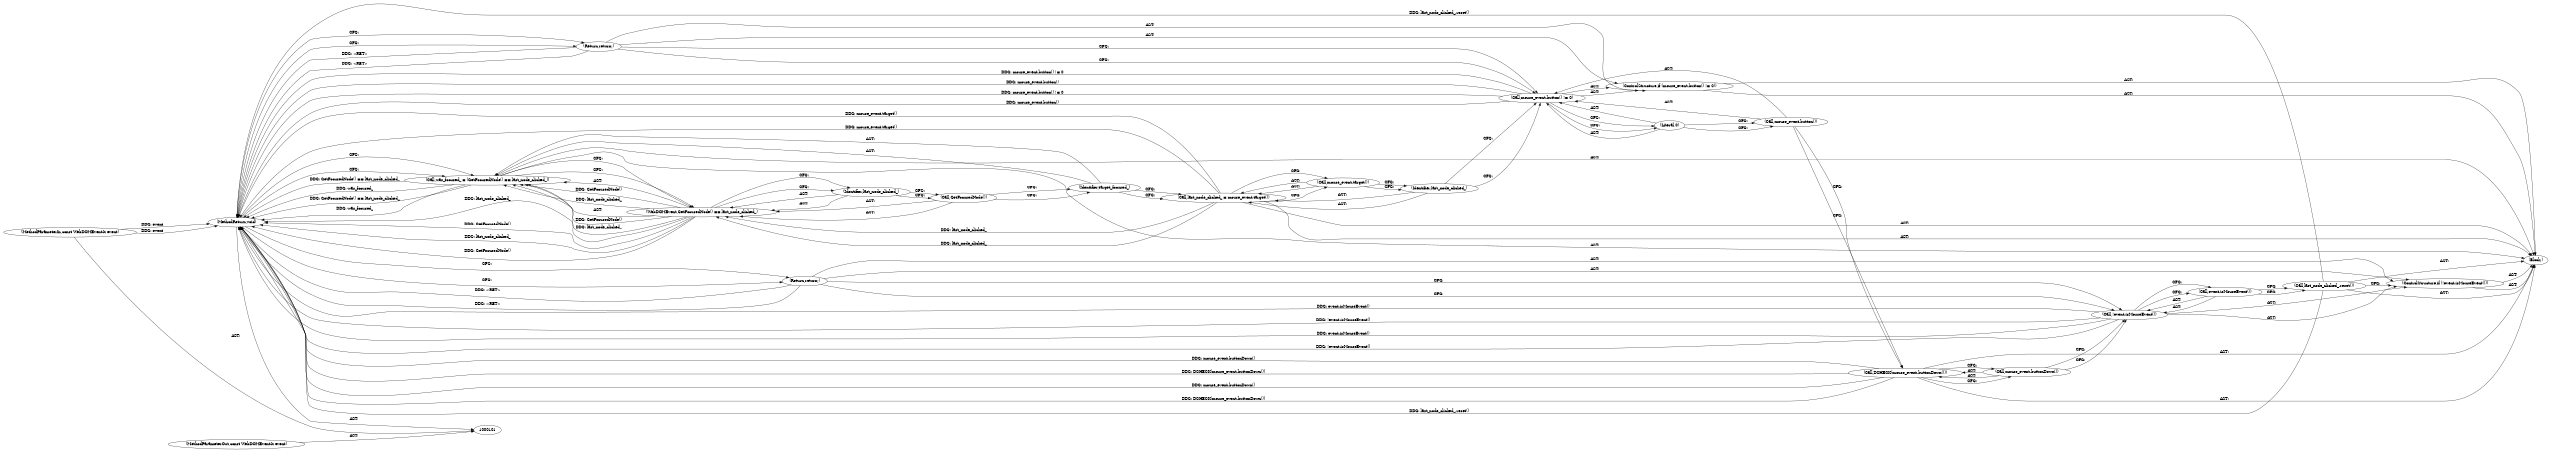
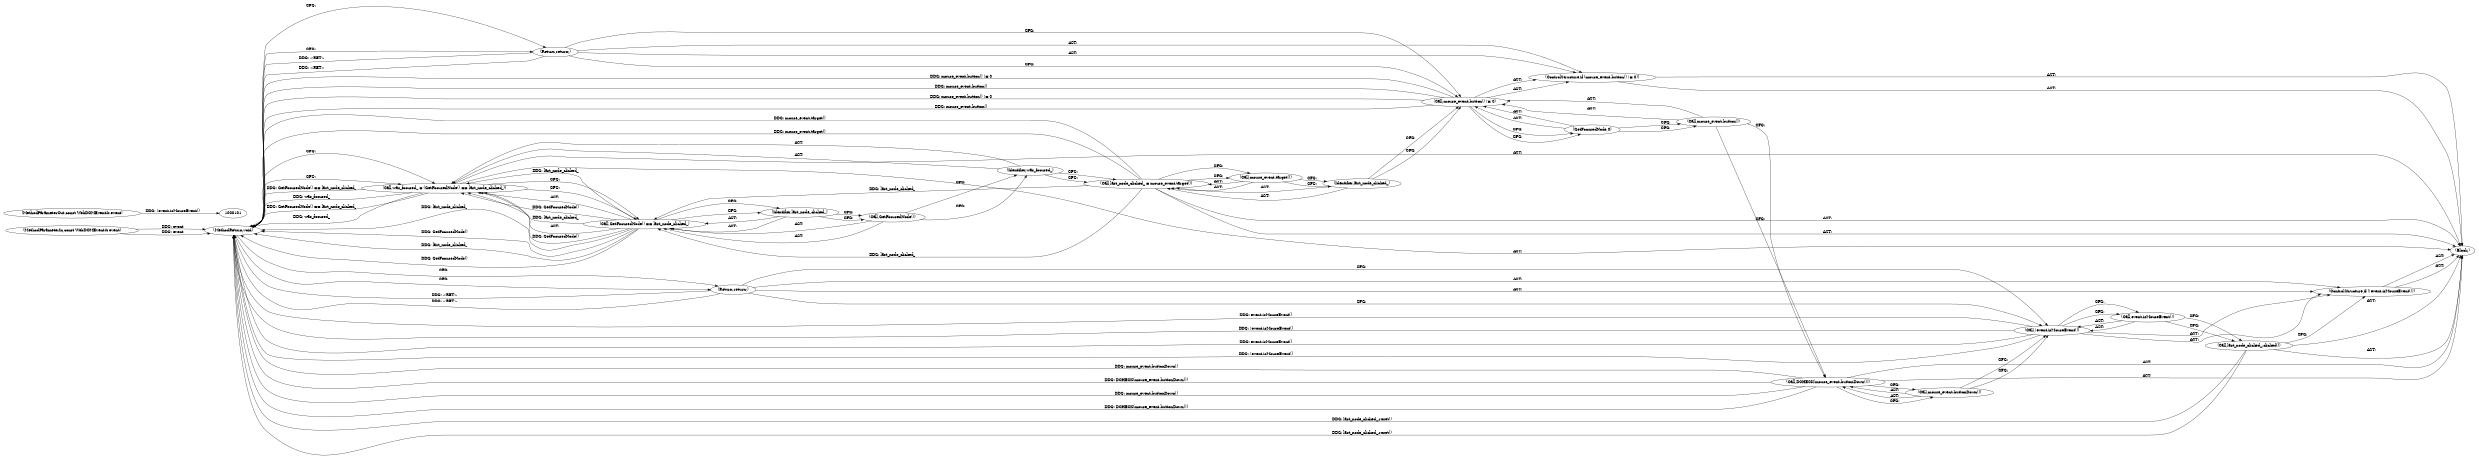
node "(Literal,0)": label "(Literal,0)" -> "(GetFocusedNode,0)"
node "(Identifier,target_focused_)": label "(Identifier,target_focused_)" -> "(Identifier,was_focused_)"
node "(WebDOMEvent,GetFocusedNode() == last_node_clicked_)": label "(WebDOMEvent,GetFocusedNode() == last_node_clicked_)" -> "(Call,GetFocusedNode() == last_node_clicked_)"
node "(Call,last_node_clicked_.reset())": label "(Call,last_node_clicked_.reset())" -> "(Call,last_node_clicked_.clicked())"
edge "(MethodParameterIn,const WebDOMEvent& event)" -> "1000101": removed, label "AST:"
edge "(MethodReturn,void)" -> "1000101": removed, label "AST:"
edge "(MethodParameterOut,const WebDOMEvent& event)" -> "1000101": label "AST: " -> "DDG: !event.isMouseEvent()"
